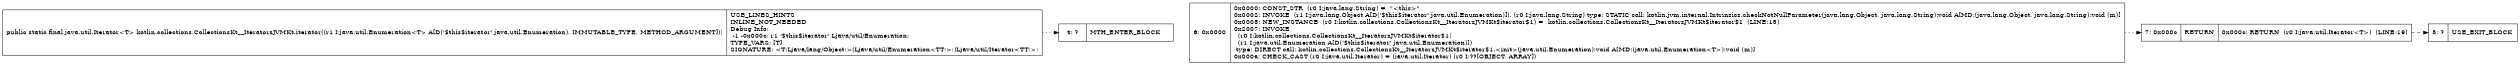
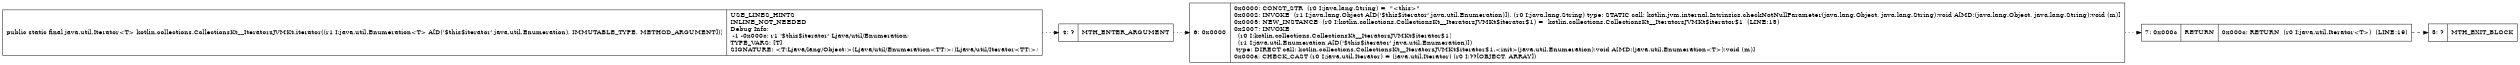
node "4: ?": text "MTH_ENTER_BLOCK" -> "MTH_ENTER_ARGUMENT"
node "5: ?": text "USE_EXIT_BLOCK" -> "MTH_EXIT_BLOCK"
edge "4: ?" -> "6: 0x0000": added
